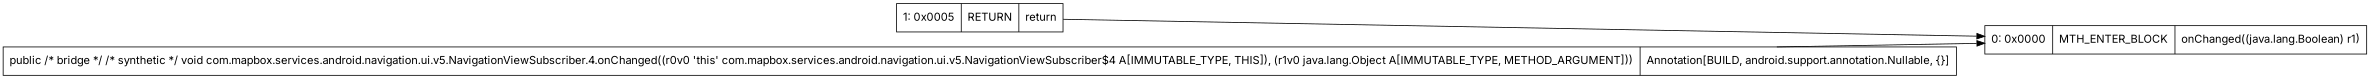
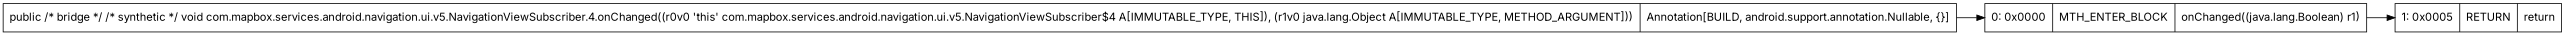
edge "1: 0x0005" -> "0: 0x0000": reversed
